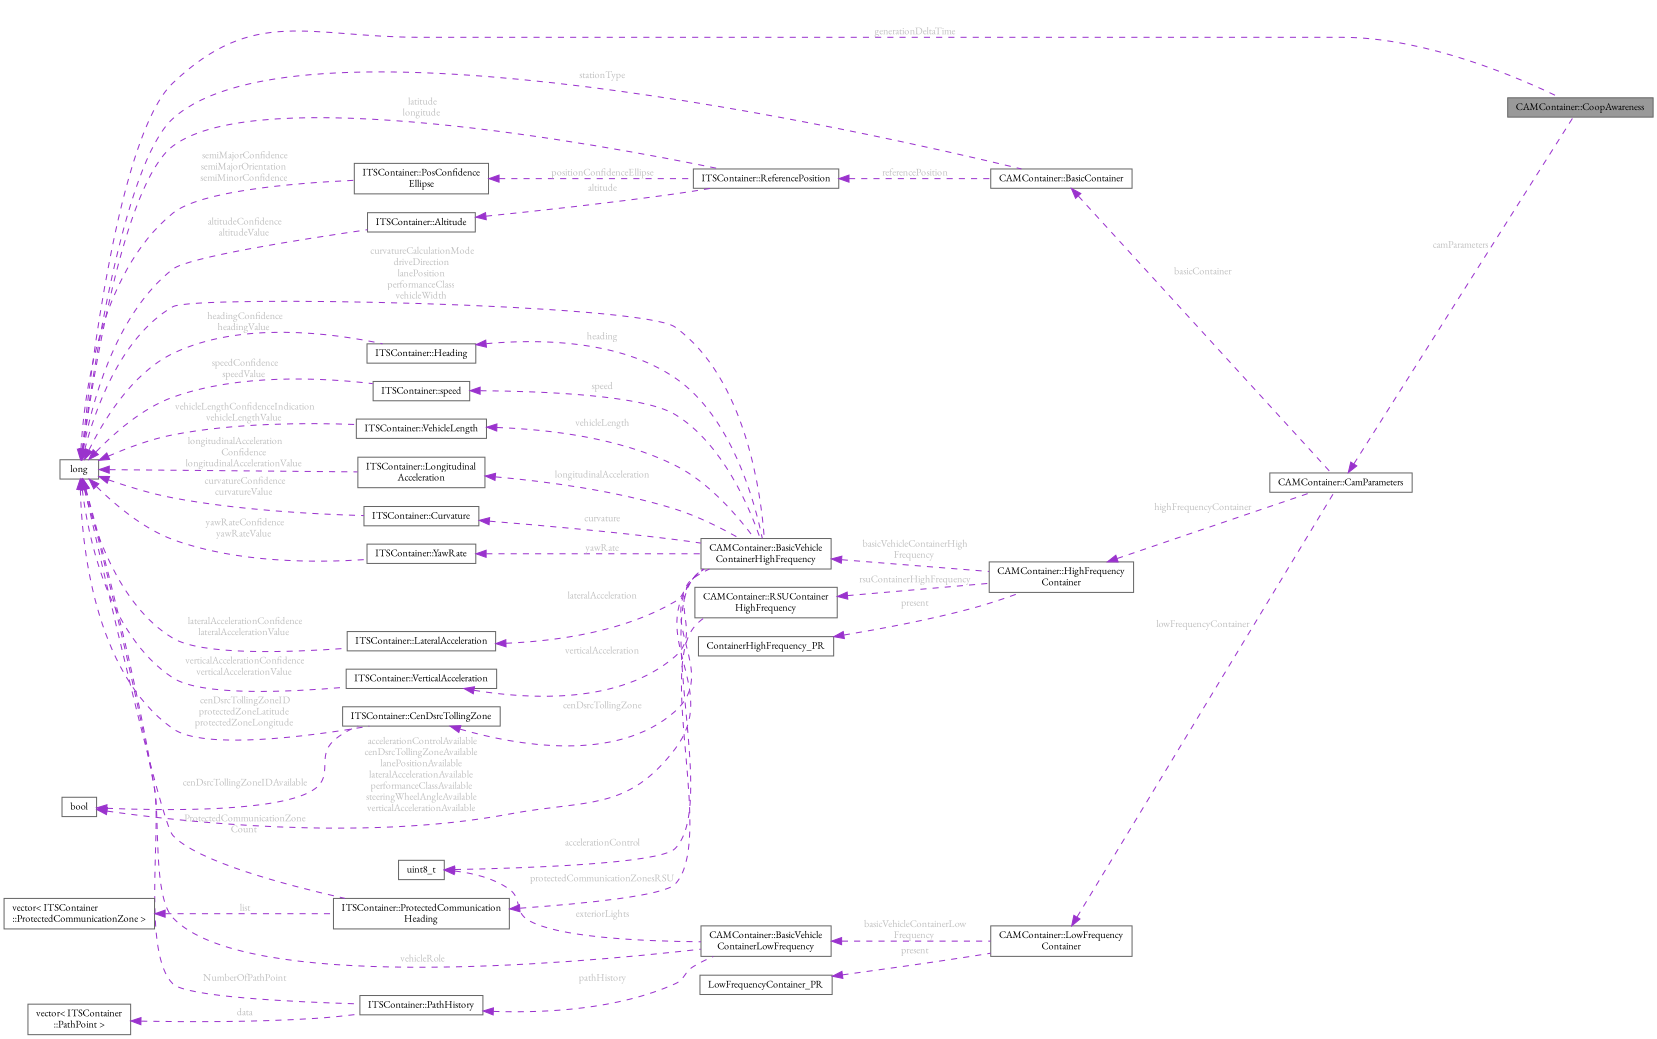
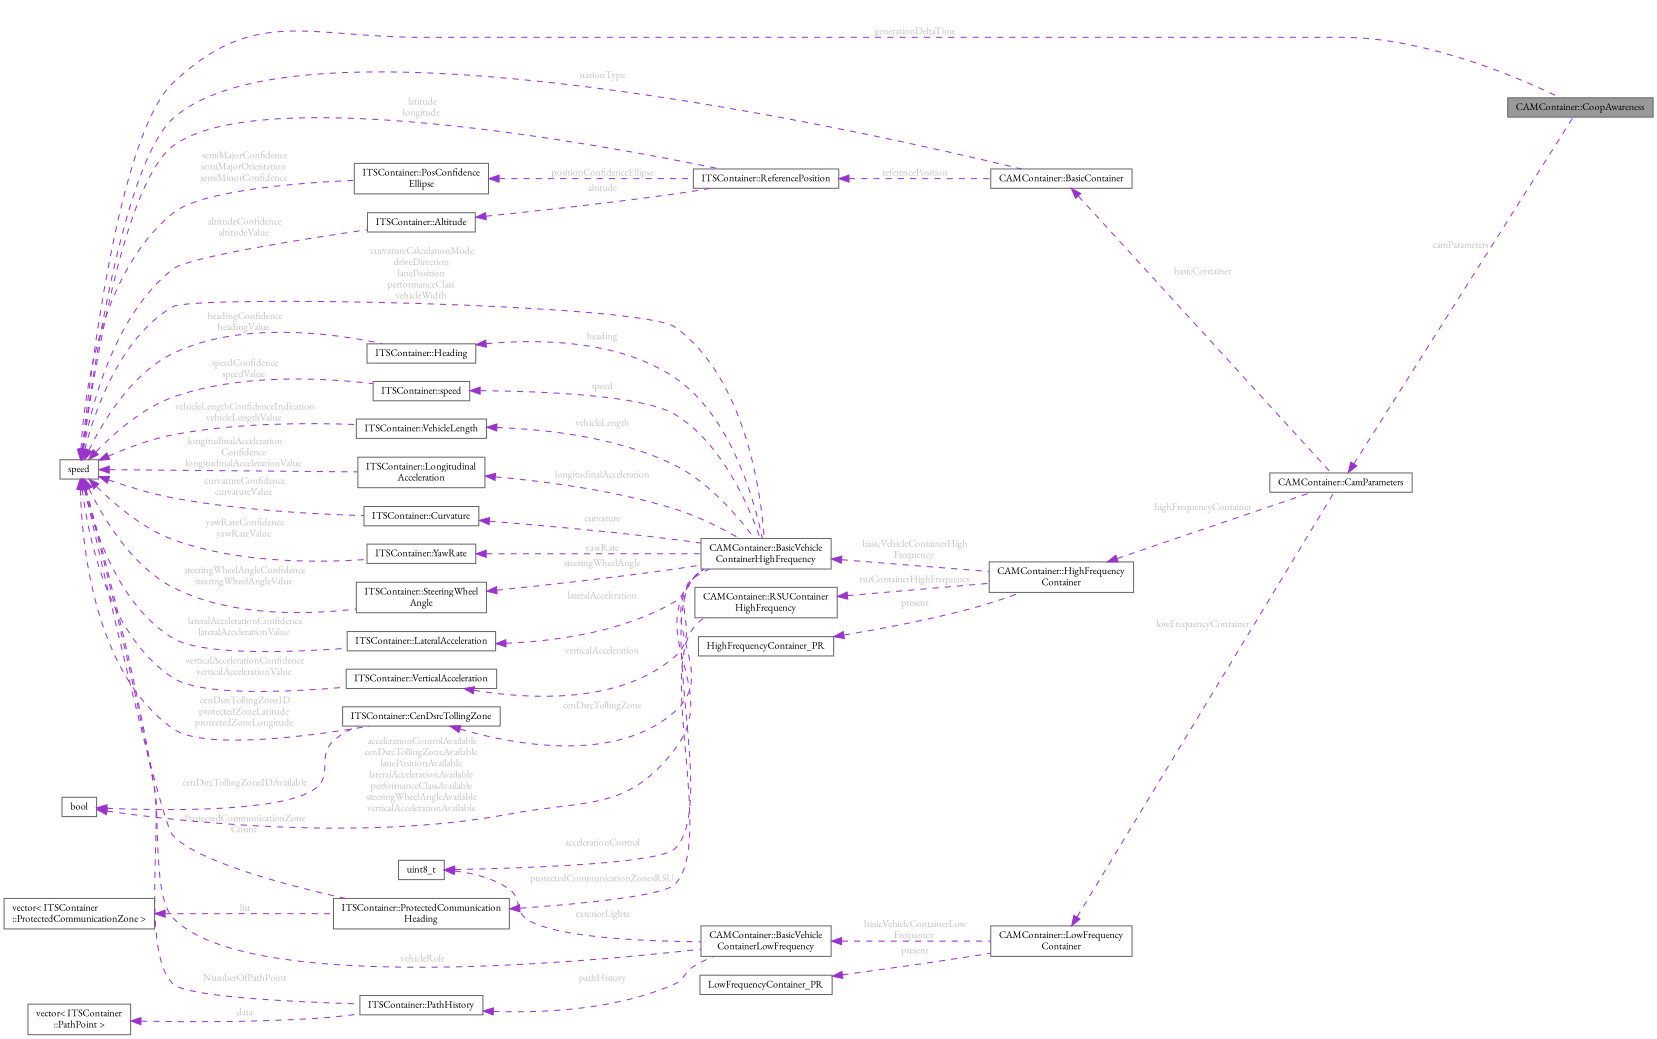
node "long": label "long" -> "speed"
node "ITSContainer::SteeringWheel Angle": added
node "ContainerHighFrequency_PR": label "ContainerHighFrequency_PR" -> "HighFrequencyContainer_PR"
